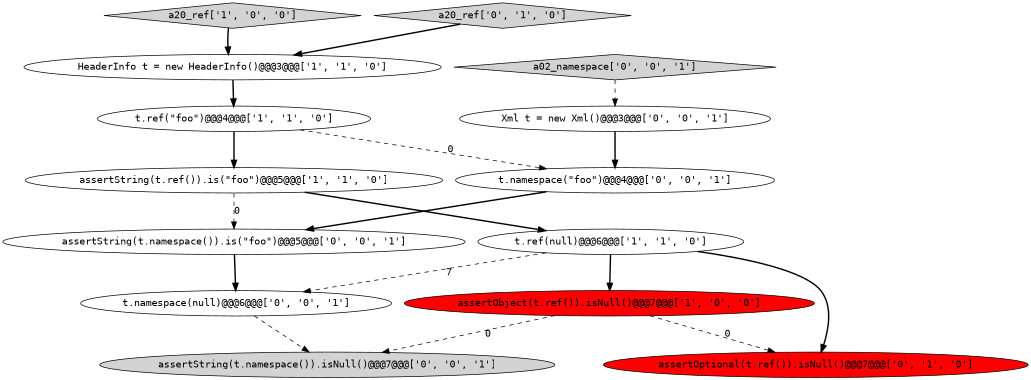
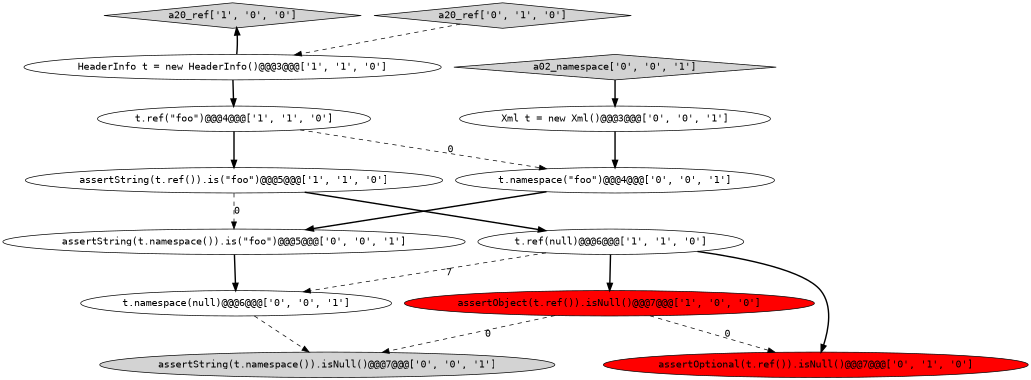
edge "a20_ref['1', '0', '0']" -> "HeaderInfo t = new HeaderInfo()@@@3@@@['1', '1', '0']": reversed
edge "a20_ref['0', '1', '0']" -> "HeaderInfo t = new HeaderInfo()@@@3@@@['1', '1', '0']": style bold -> dashed
edge "a02_namespace['0', '0', '1']" -> "Xml t = new Xml()@@@3@@@['0', '0', '1']": style dashed -> bold
